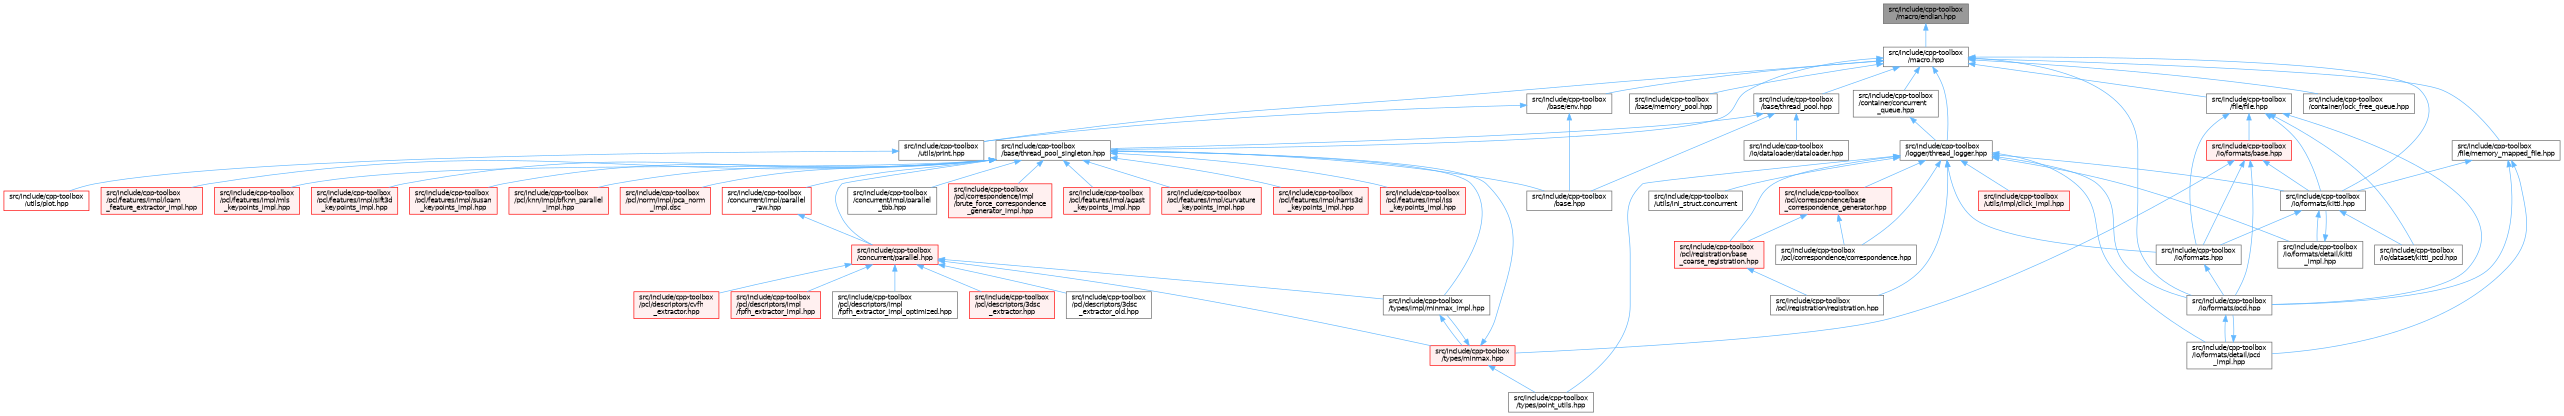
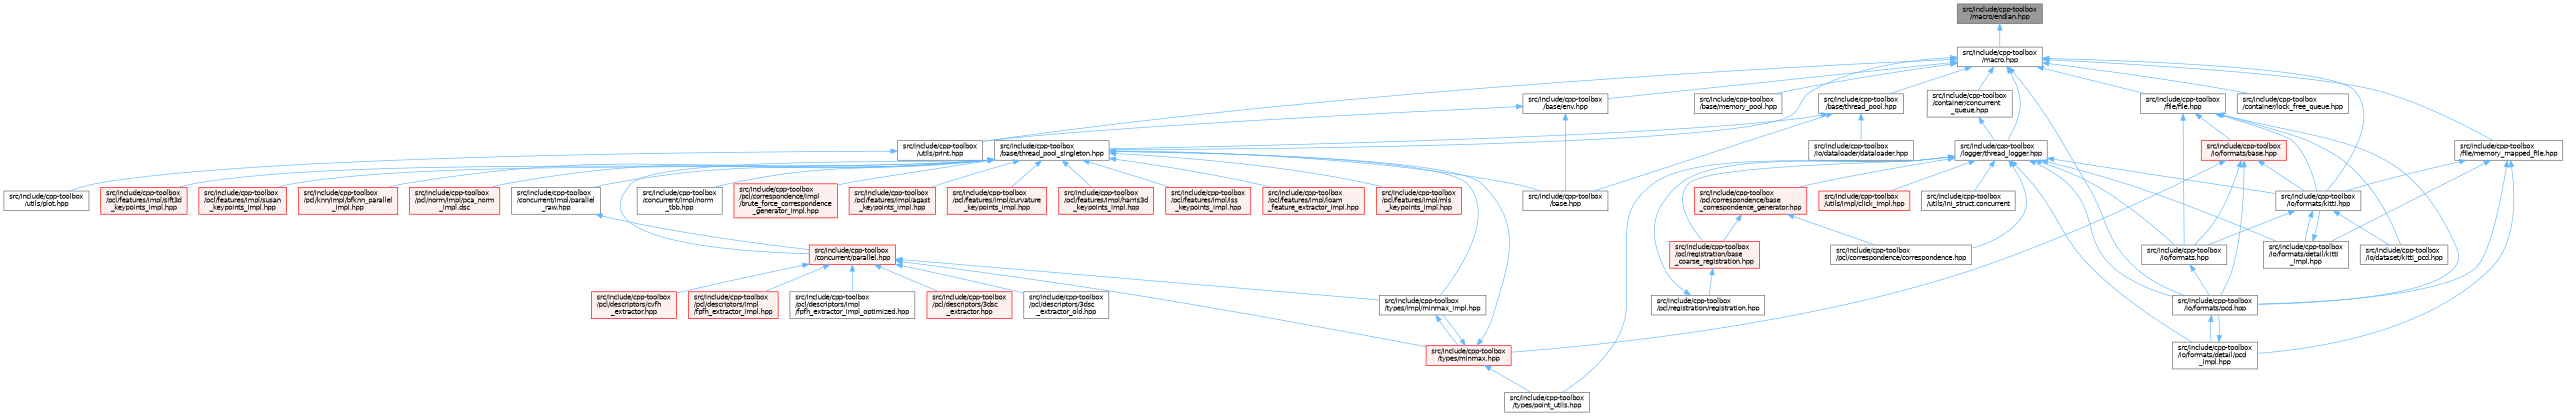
node "src/include/cpp-toolbox /utils/plot.hpp": color red -> grey40
node "src/include/cpp-toolbox /concurrent/impl/parallel _raw.hpp": color red -> grey40
node "src/include/cpp-toolbox /concurrent/impl/parallel _tbb.hpp": label "src/include/cpp-toolbox /concurrent/impl/parallel _tbb.hpp" -> "src/include/cpp-toolbox /concurrent/impl/norm _tbb.hpp"
edge "src/include/cpp-toolbox /io/formats/detail/kitti _impl.hpp" -> "src/include/cpp-toolbox /file/memory_mapped_file.hpp": added
edge "src/include/cpp-toolbox /pcl/registration/registration.hpp" -> "src/include/cpp-toolbox /logger/thread_logger.hpp": reversed
